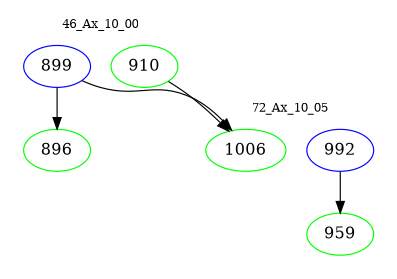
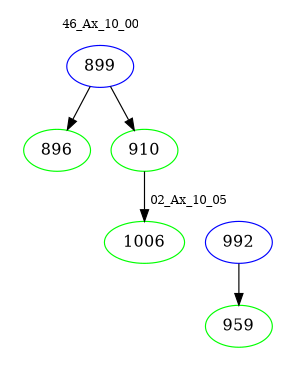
edge "899" -> "1006": now "899" -> "910"
cluster "72_Ax_10_05": label "72_Ax_10_05" -> "02_Ax_10_05"
